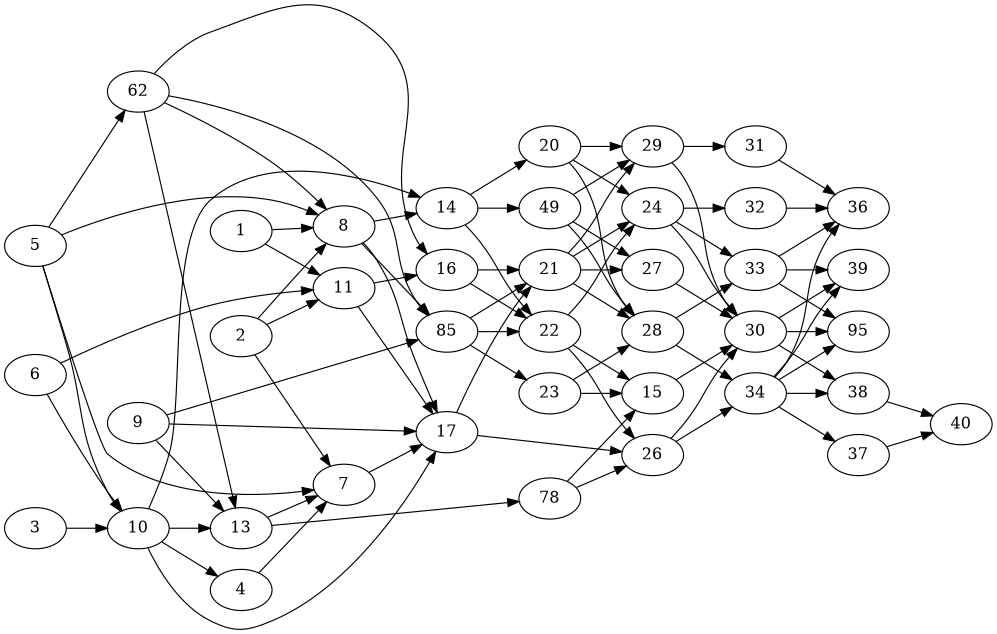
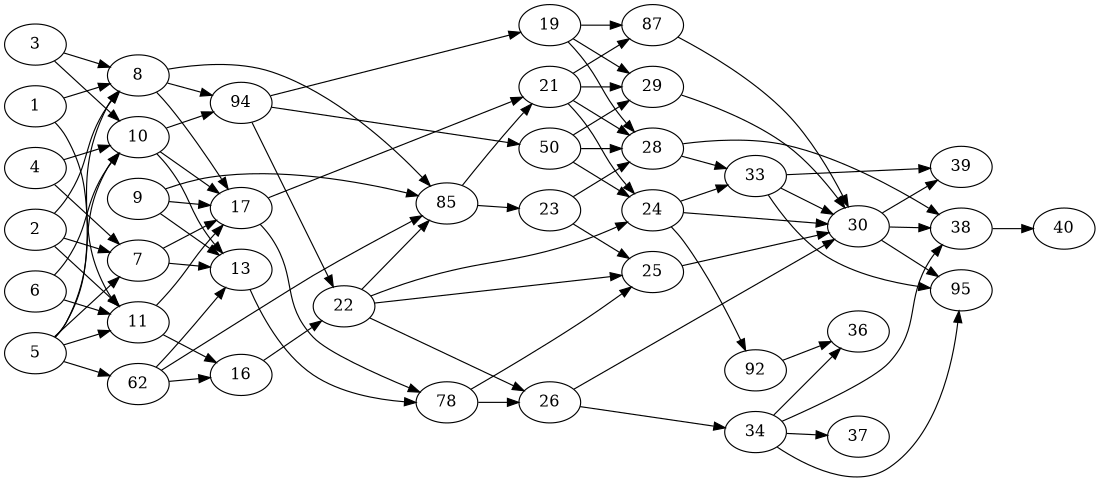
edge "62" -> "8": now "3" -> "8"
node "20": label "20" -> "50"
node "31": removed
node "14": label "14" -> "94"
node "49": label "49" -> "19"
node "32": label "32" -> "92"
edge "33" -> "36": now "33" -> "30"
edge "16" -> "21": removed
node "27": label "27" -> "87"
edge "34" -> "39": removed
edge "85" -> "22": reversed
edge "5" -> "11": added
edge "28" -> "34": now "28" -> "38"
node "15": label "15" -> "25"
edge "37" -> "40": removed
edge "17" -> "26": now "17" -> "78"
edge "13" -> "7": reversed
edge "10" -> "4": reversed
